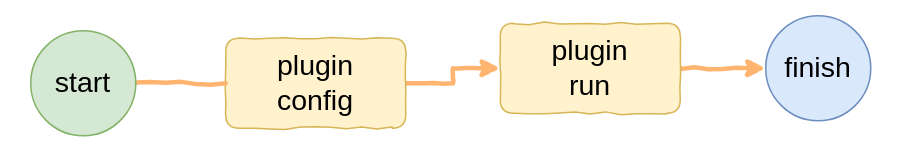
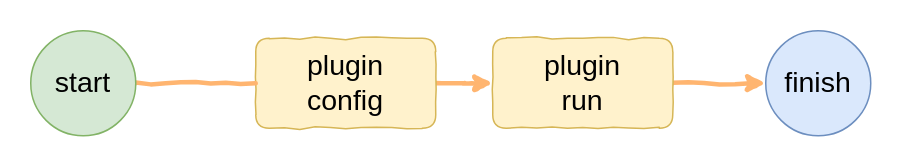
node "pluginrun": moved (590, 68) -> (583, 83)
node "finish": moved (818, 68) -> (818, 83)
node "pluginconfig": moved (316, 83) -> (346, 83)
